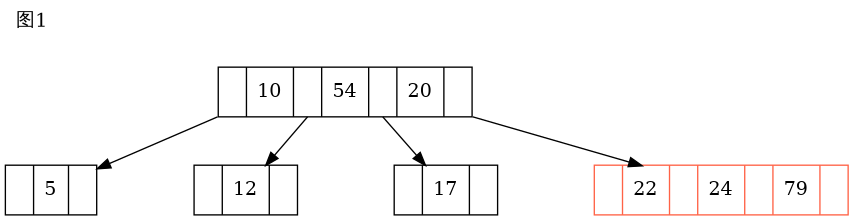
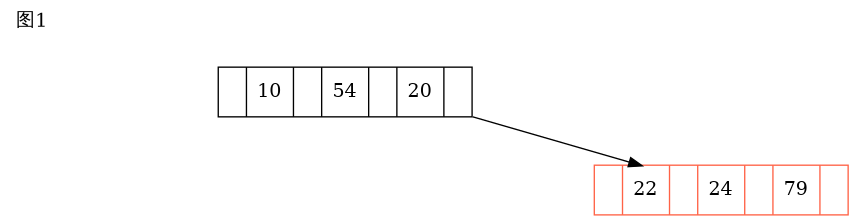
node "5": removed
node "12": removed
node "17": removed
